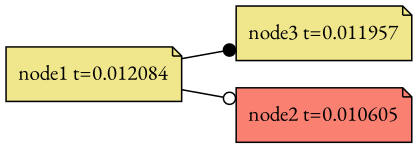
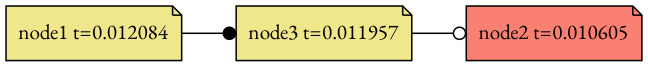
edge "node1 t=0.012084" -> "node2 t=0.010605": now "node3 t=0.011957" -> "node2 t=0.010605"
